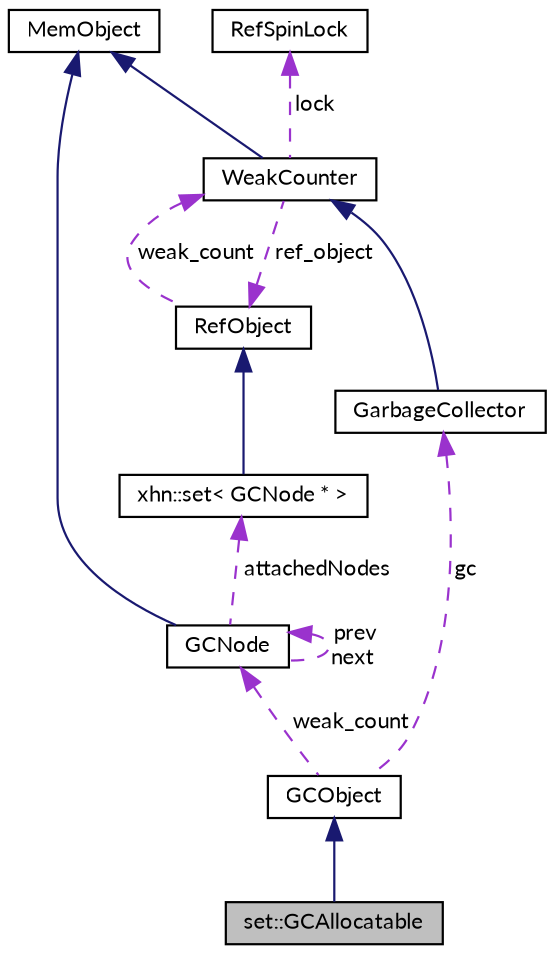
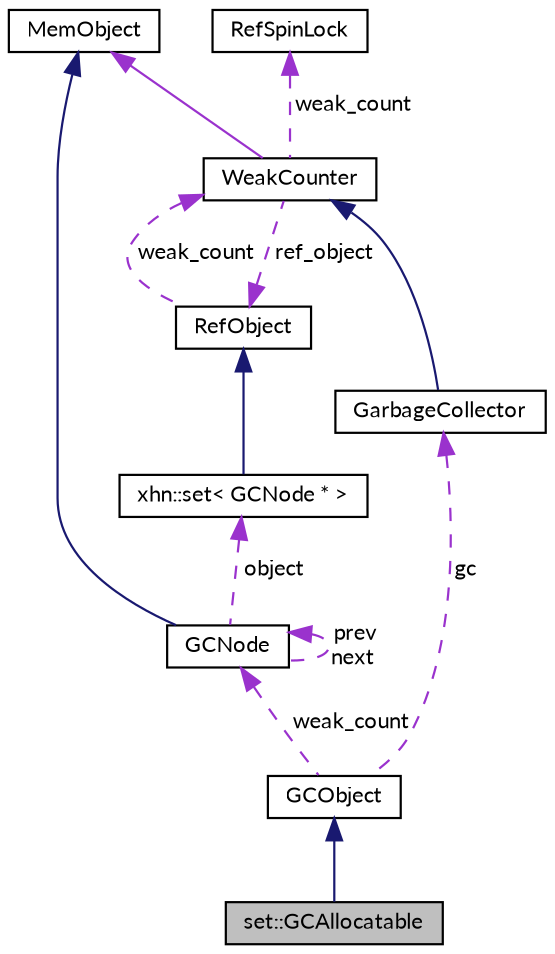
edge "WeakCounter" -> "RefSpinLock": label " lock" -> " weak_count"
edge "WeakCounter" -> "MemObject": color midnightblue -> darkorchid3
edge "GCNode" -> "xhn::set< GCNode * >": label " attachedNodes" -> " object"
